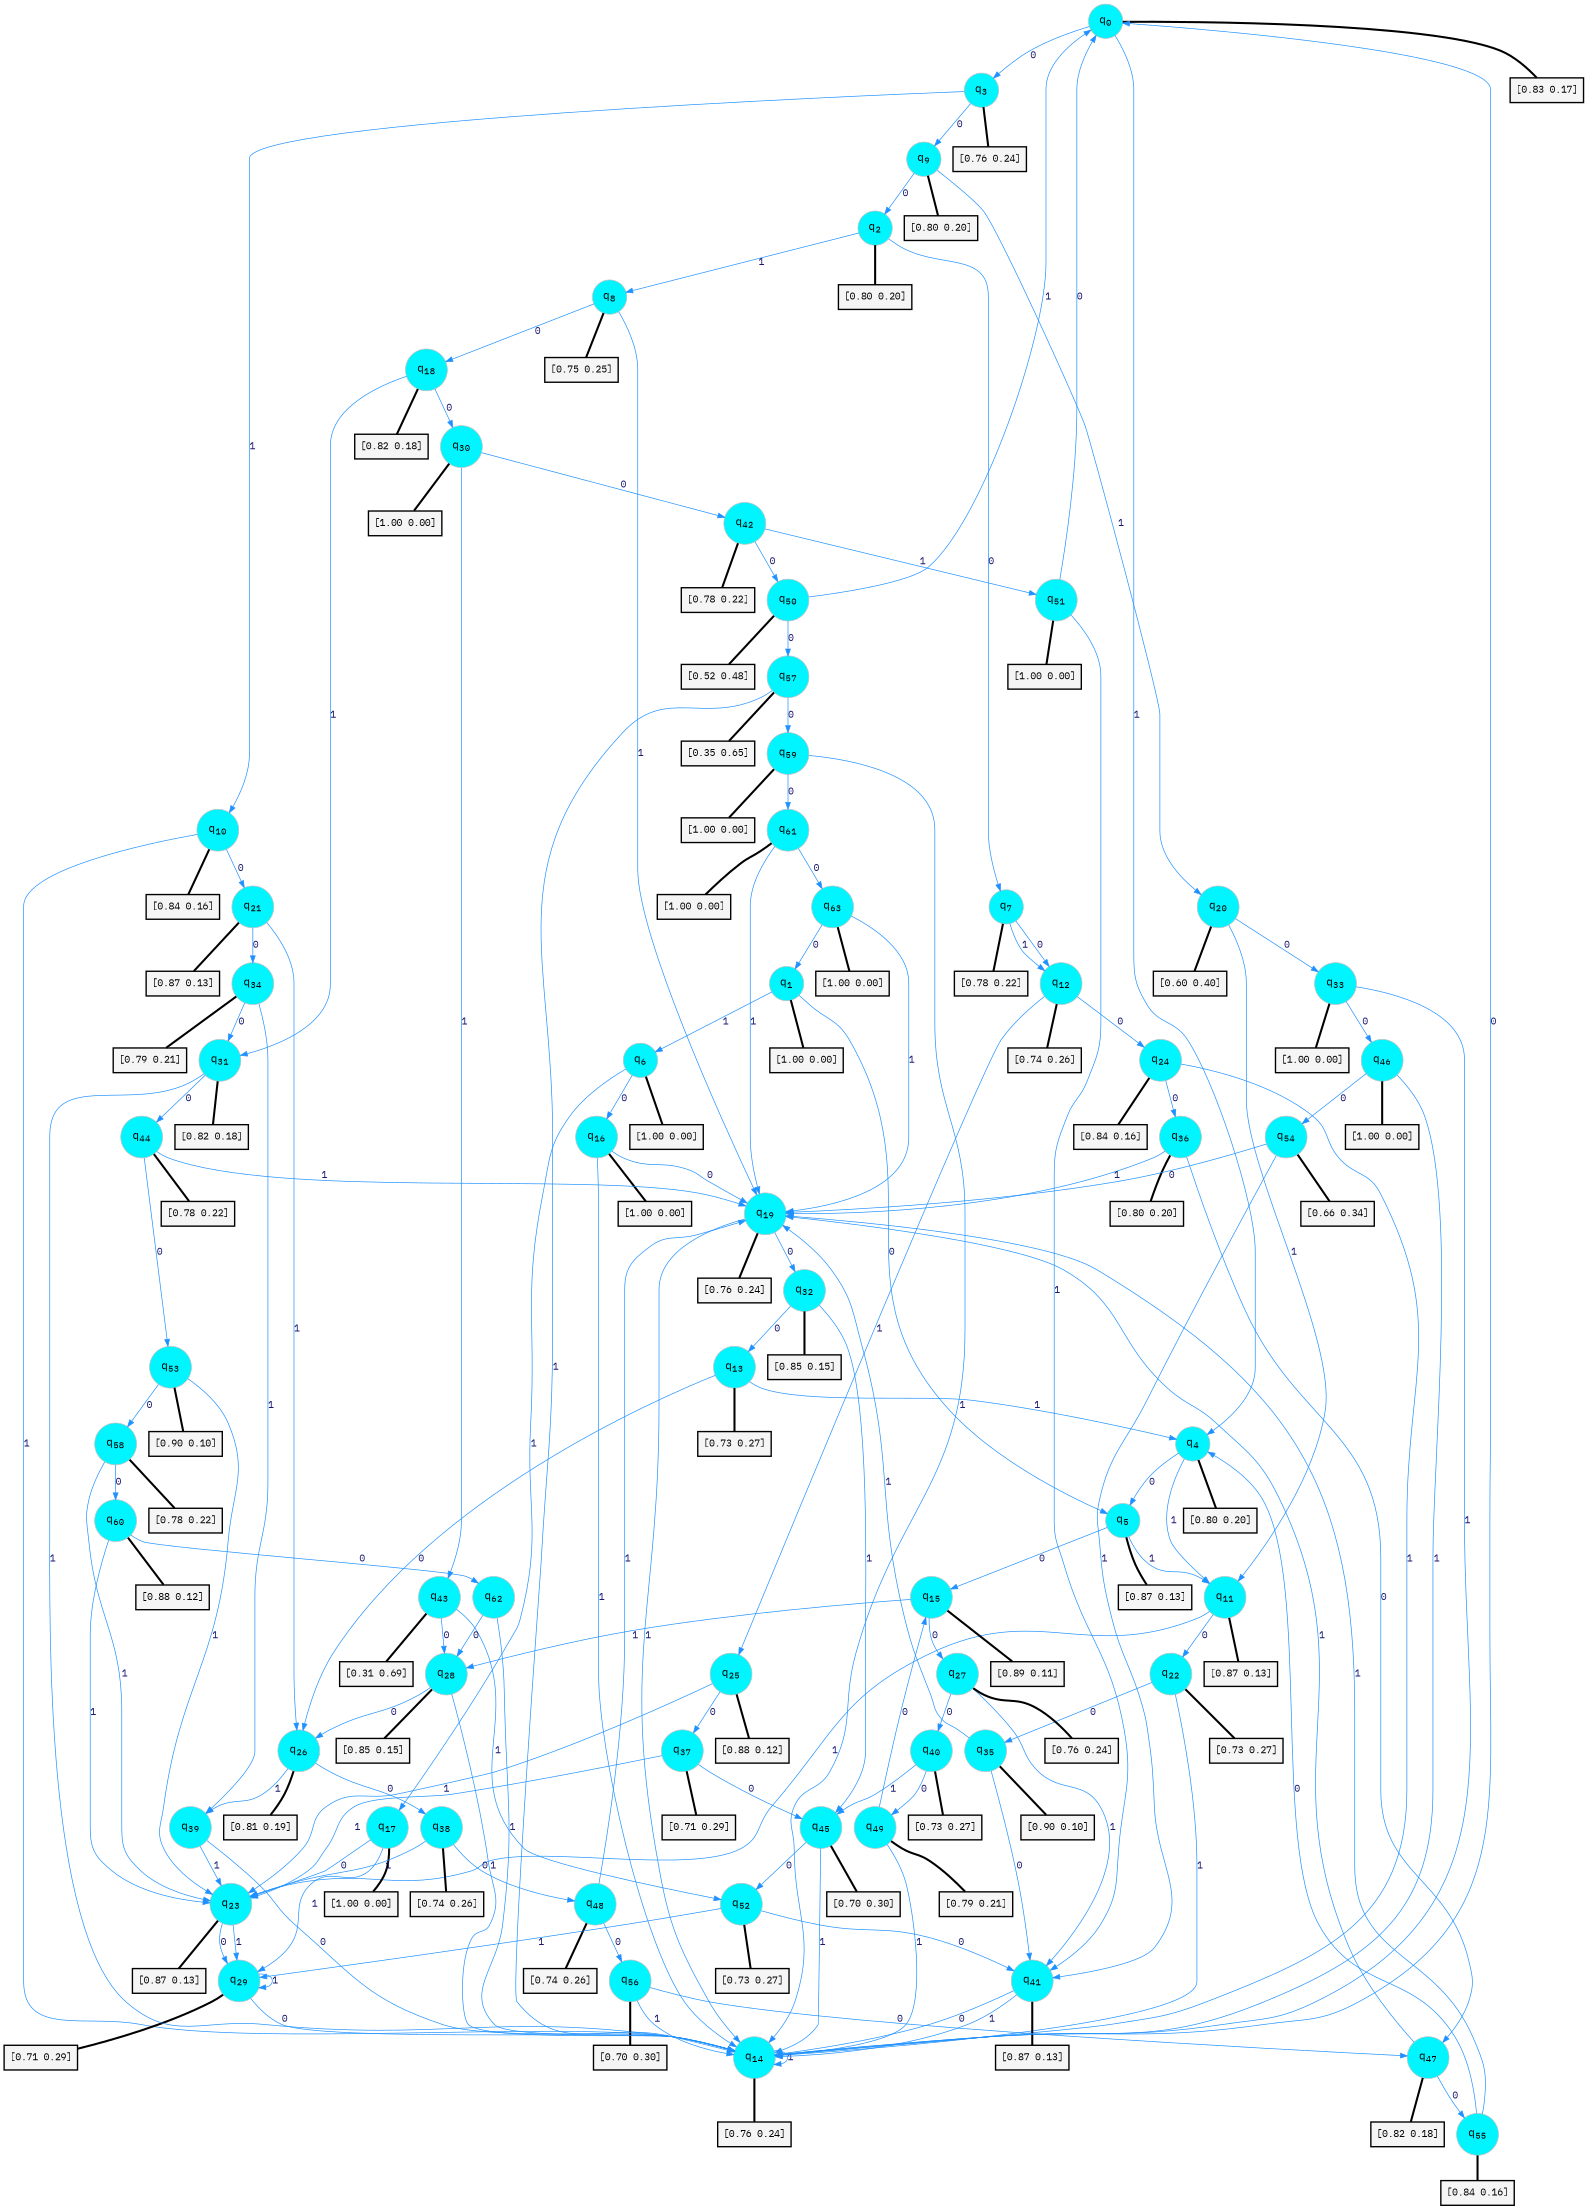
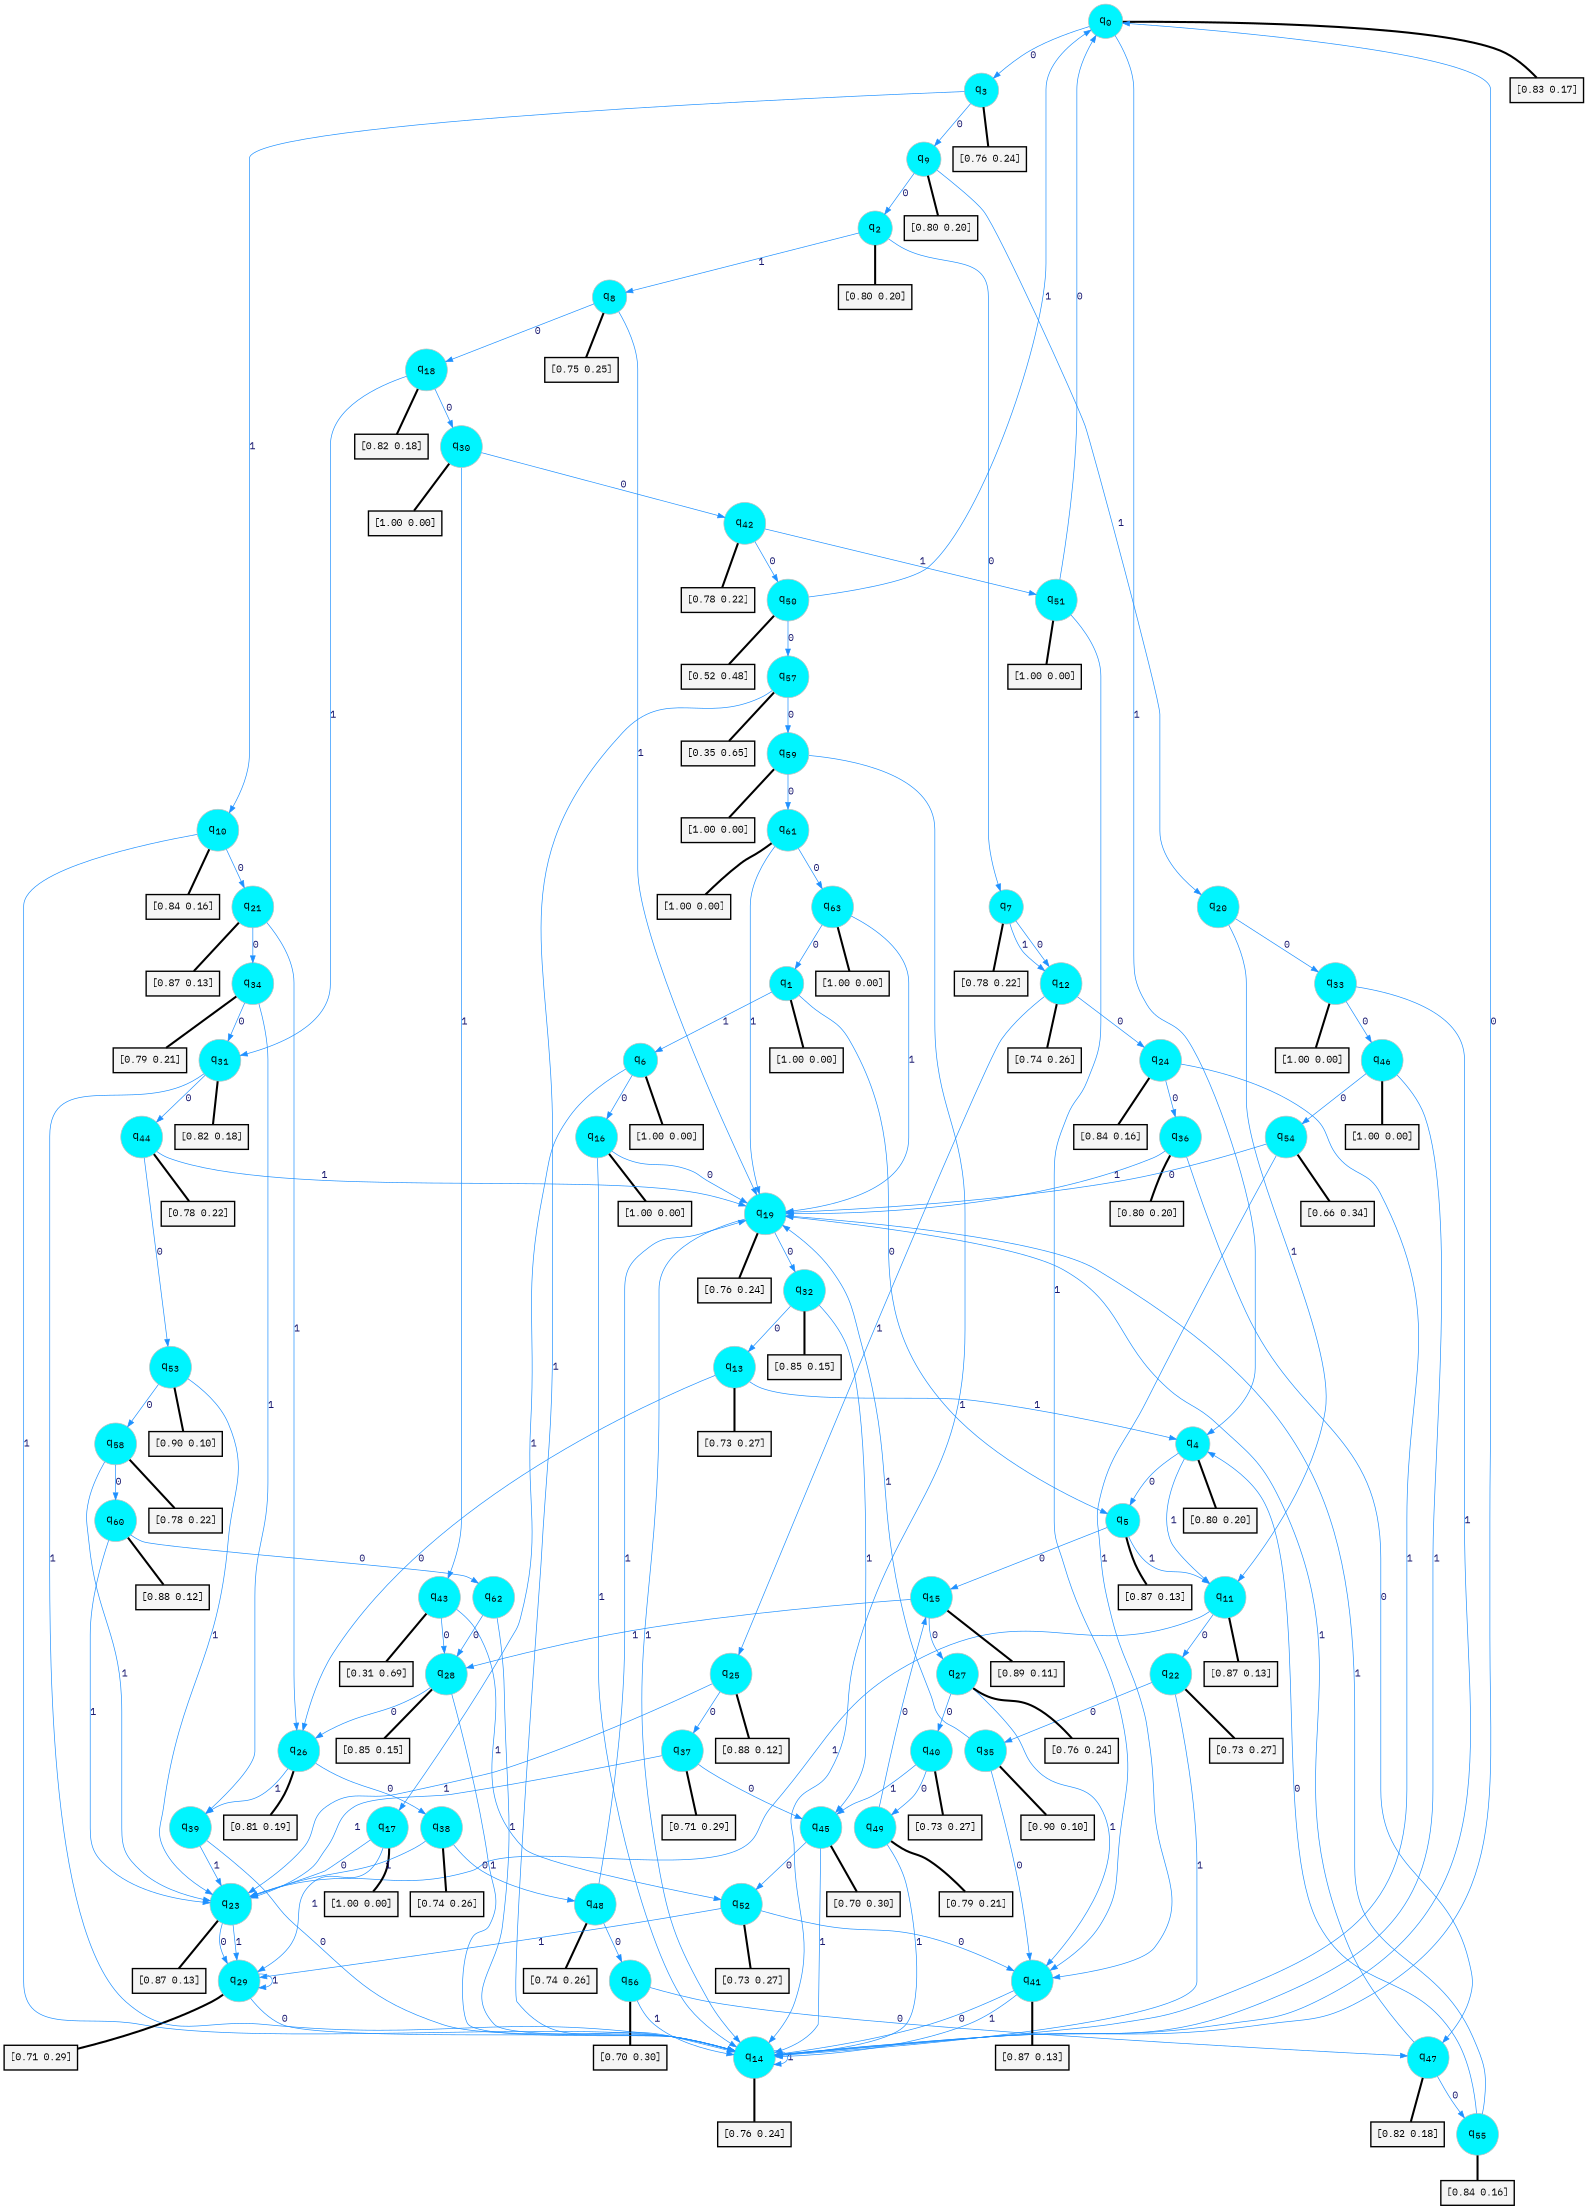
node "[0.60 0.40]": removed
